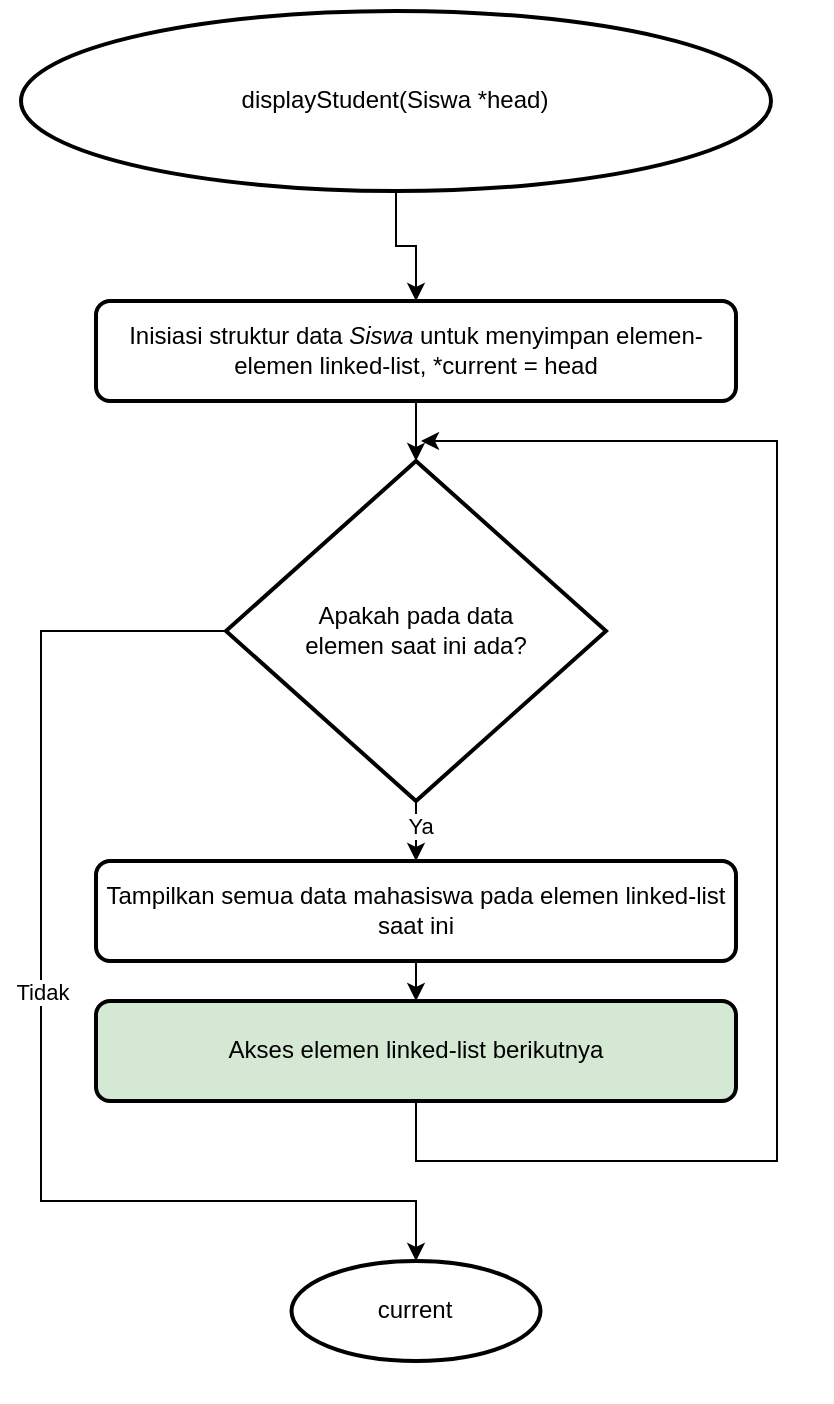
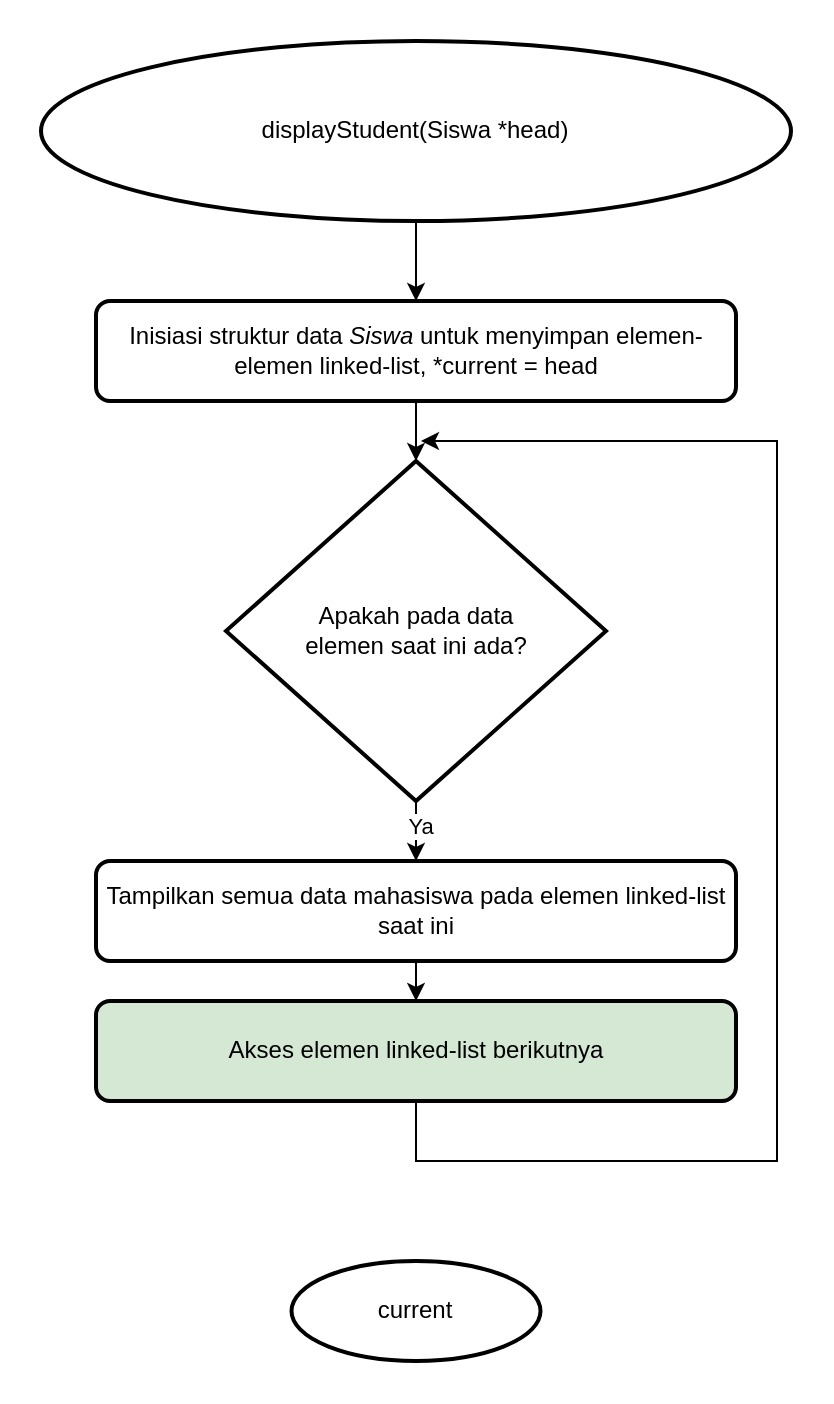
node "displayStudent(Siswa *head)": moved (396, 101) -> (416, 131)
edge "Apakah pada data elemen saat ini ada?" -> "current": removed, label "Tidak"
